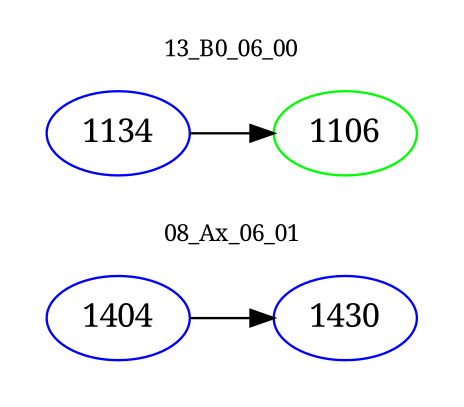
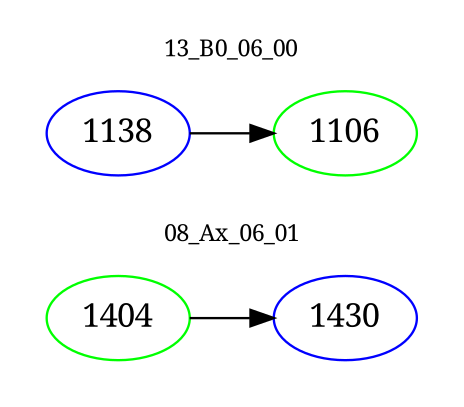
node "1134": label "1134" -> "1138"
node "1404": color blue -> green
